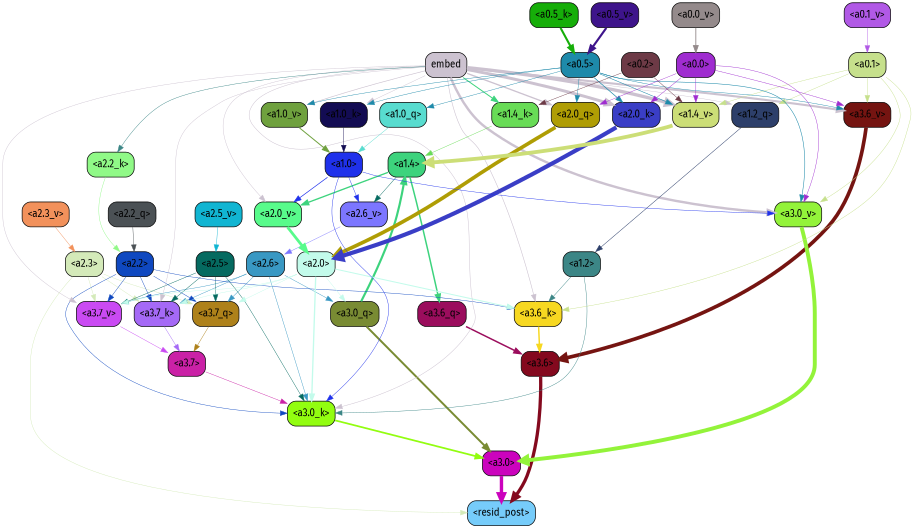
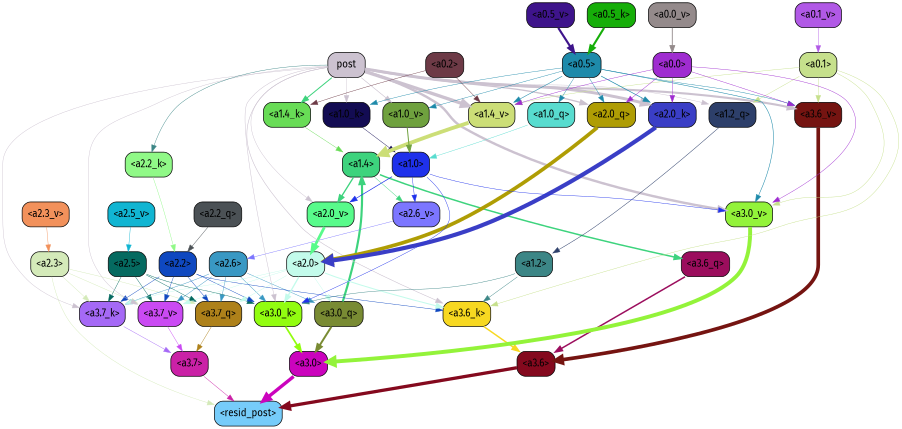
node "embed": label "embed" -> "post"
edge "<a1.4>" -> "<a2.6_v>": color #056a60 -> #3dd37d
edge "<a3.7>" -> "<a3.0_k>": now "<a3.7>" -> "<resid_post>"
